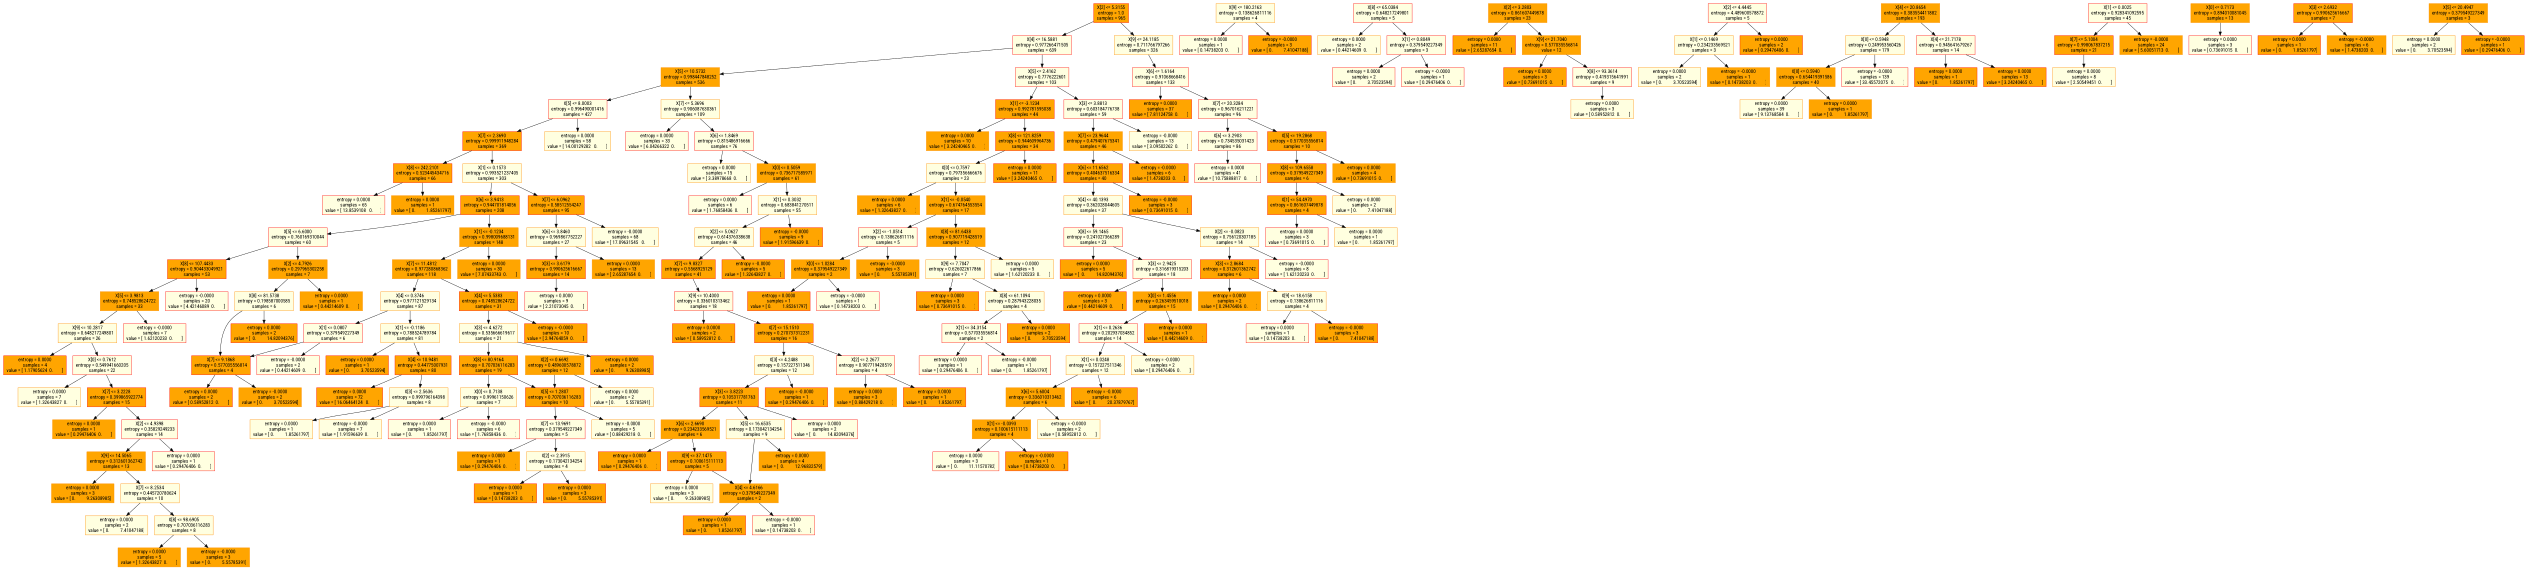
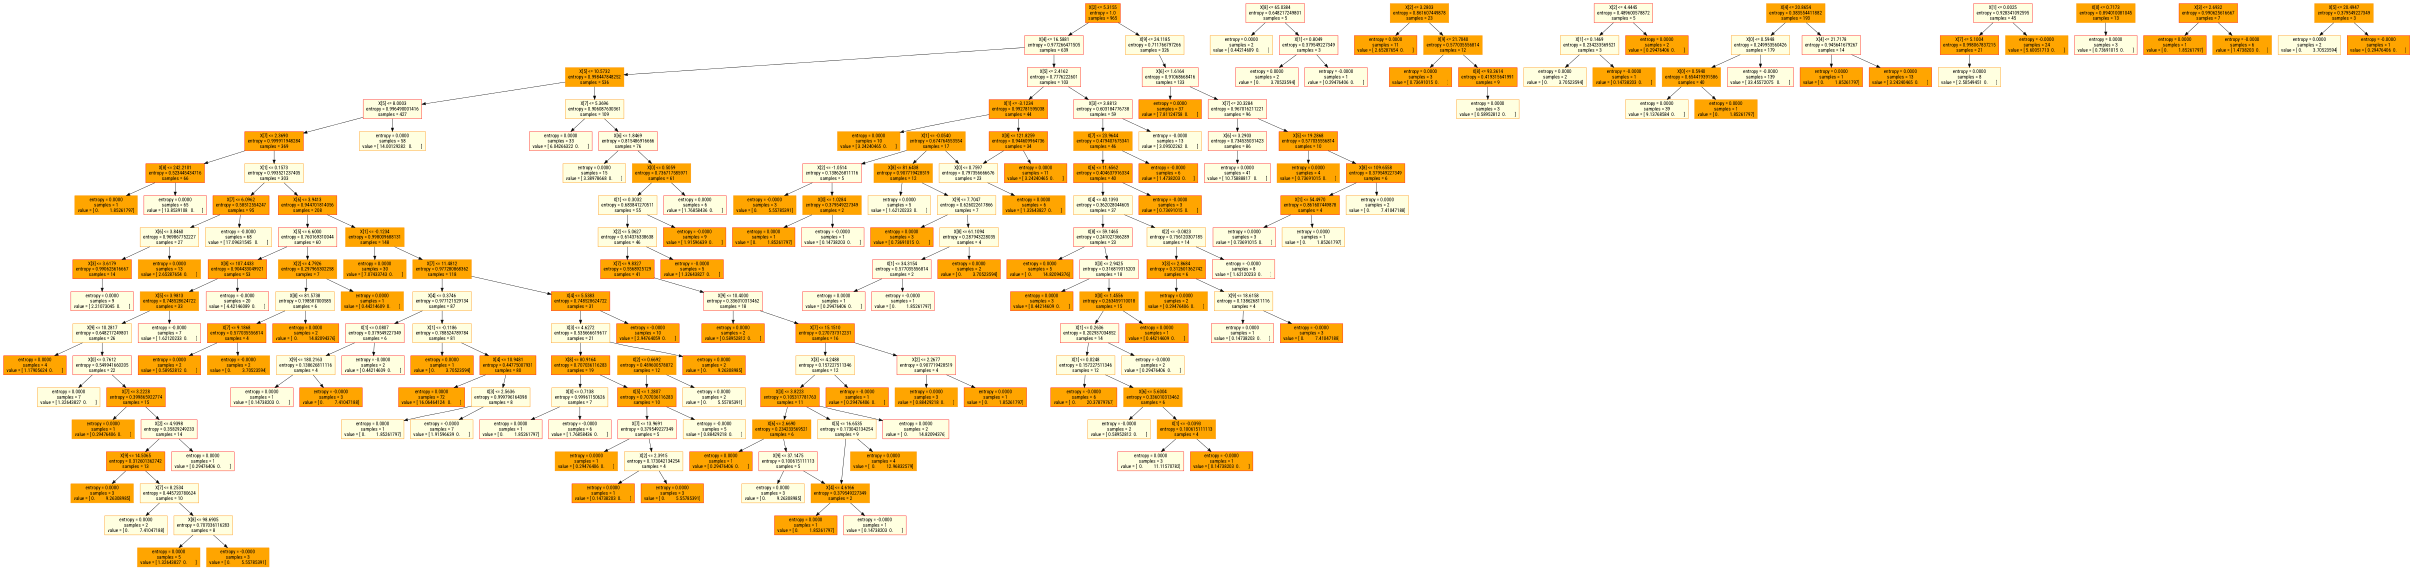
node "X[2] <= 4.4445 entropy = 4.489600578872 samples = 5": label "X[2] <= 4.4445 entropy = 4.489600578872 samples = 5" -> "X[2] <= 4.4445 entropy = 0.489600578872 samples = 5"
node "X[9] <= 21.7040 entropy = 0.577035556814 value = 12": label "X[9] <= 21.7040 entropy = 0.577035556814 value = 12" -> "X[9] <= 21.7040 entropy = 0.577035556814 samples = 12"
node "X[8] <= 93.3614 entropy = 0.419315641991 samples = 9": fillcolor lightyellow -> orange
node "X[6] <= 11.6562 entropy = 0.404637516334 samples = 40": label "X[6] <= 11.6562 entropy = 0.404637516334 samples = 40" -> "X[6] <= 11.6562 entropy = 0.404637916334 samples = 40"
edge "X[0] <= 0.7597 entropy = 0.797356666676 samples = 23" -> "X[1] <= -0.0540 entropy = 0.674764553554 samples = 17": reversed
node "X[0] <= 1.4556 entropy = 0.263459510018 samples = 15": label "X[0] <= 1.4556 entropy = 0.263459510018 samples = 15" -> "X[0] <= 1.4556 entropy = 0.263459110018 samples = 15"
edge "X[1] <= 0.0807 entropy = 0.379549227349 samples = 6" -> "X[7] <= 9.1868 entropy = 0.577035556814 samples = 4": now "X[1] <= 0.0807 entropy = 0.379549227349 samples = 6" -> "X[9] <= 180.2163 entropy = 0.138626811116 samples = 4"
node "X[9] <= 14.5065 entropy = 0.312601362742 samples = 13": color darkorange -> red
node "X[9] <= 37.1475 entropy = 0.100615111113 samples = 5": fillcolor orange -> lightyellow
